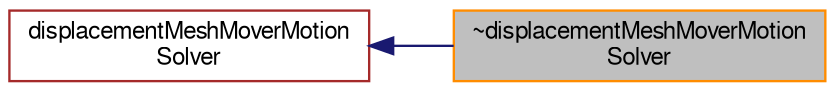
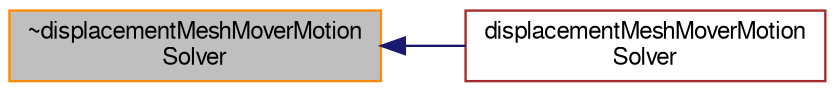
edge "~displacementMeshMoverMotion Solver" -> "displacementMeshMoverMotion Solver": reversed
